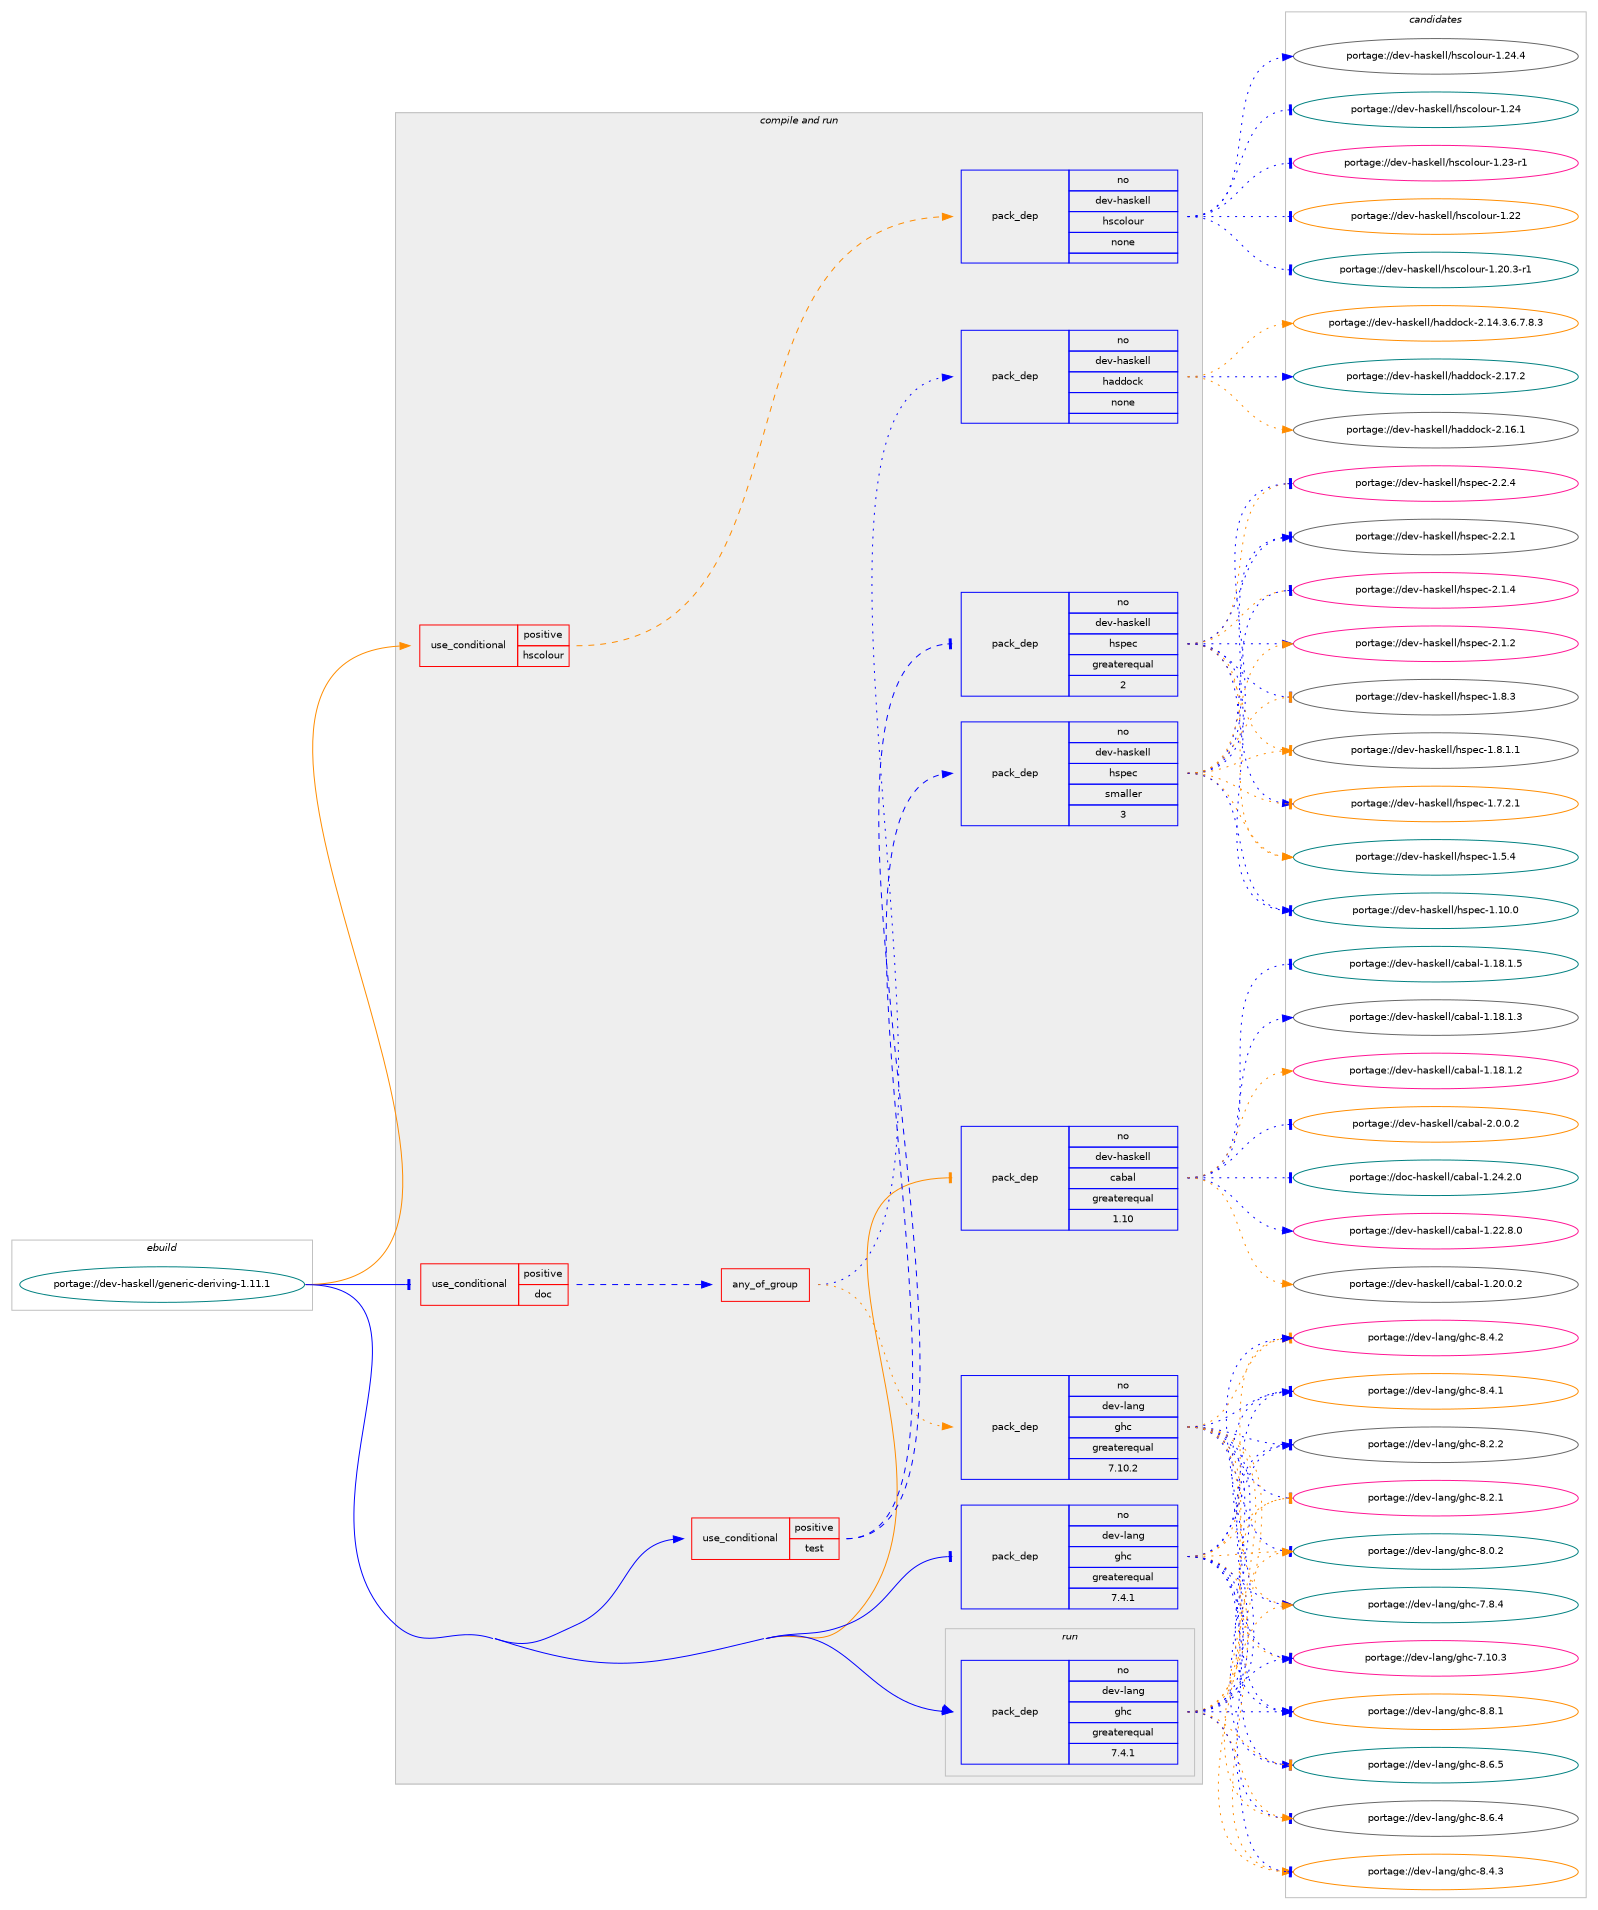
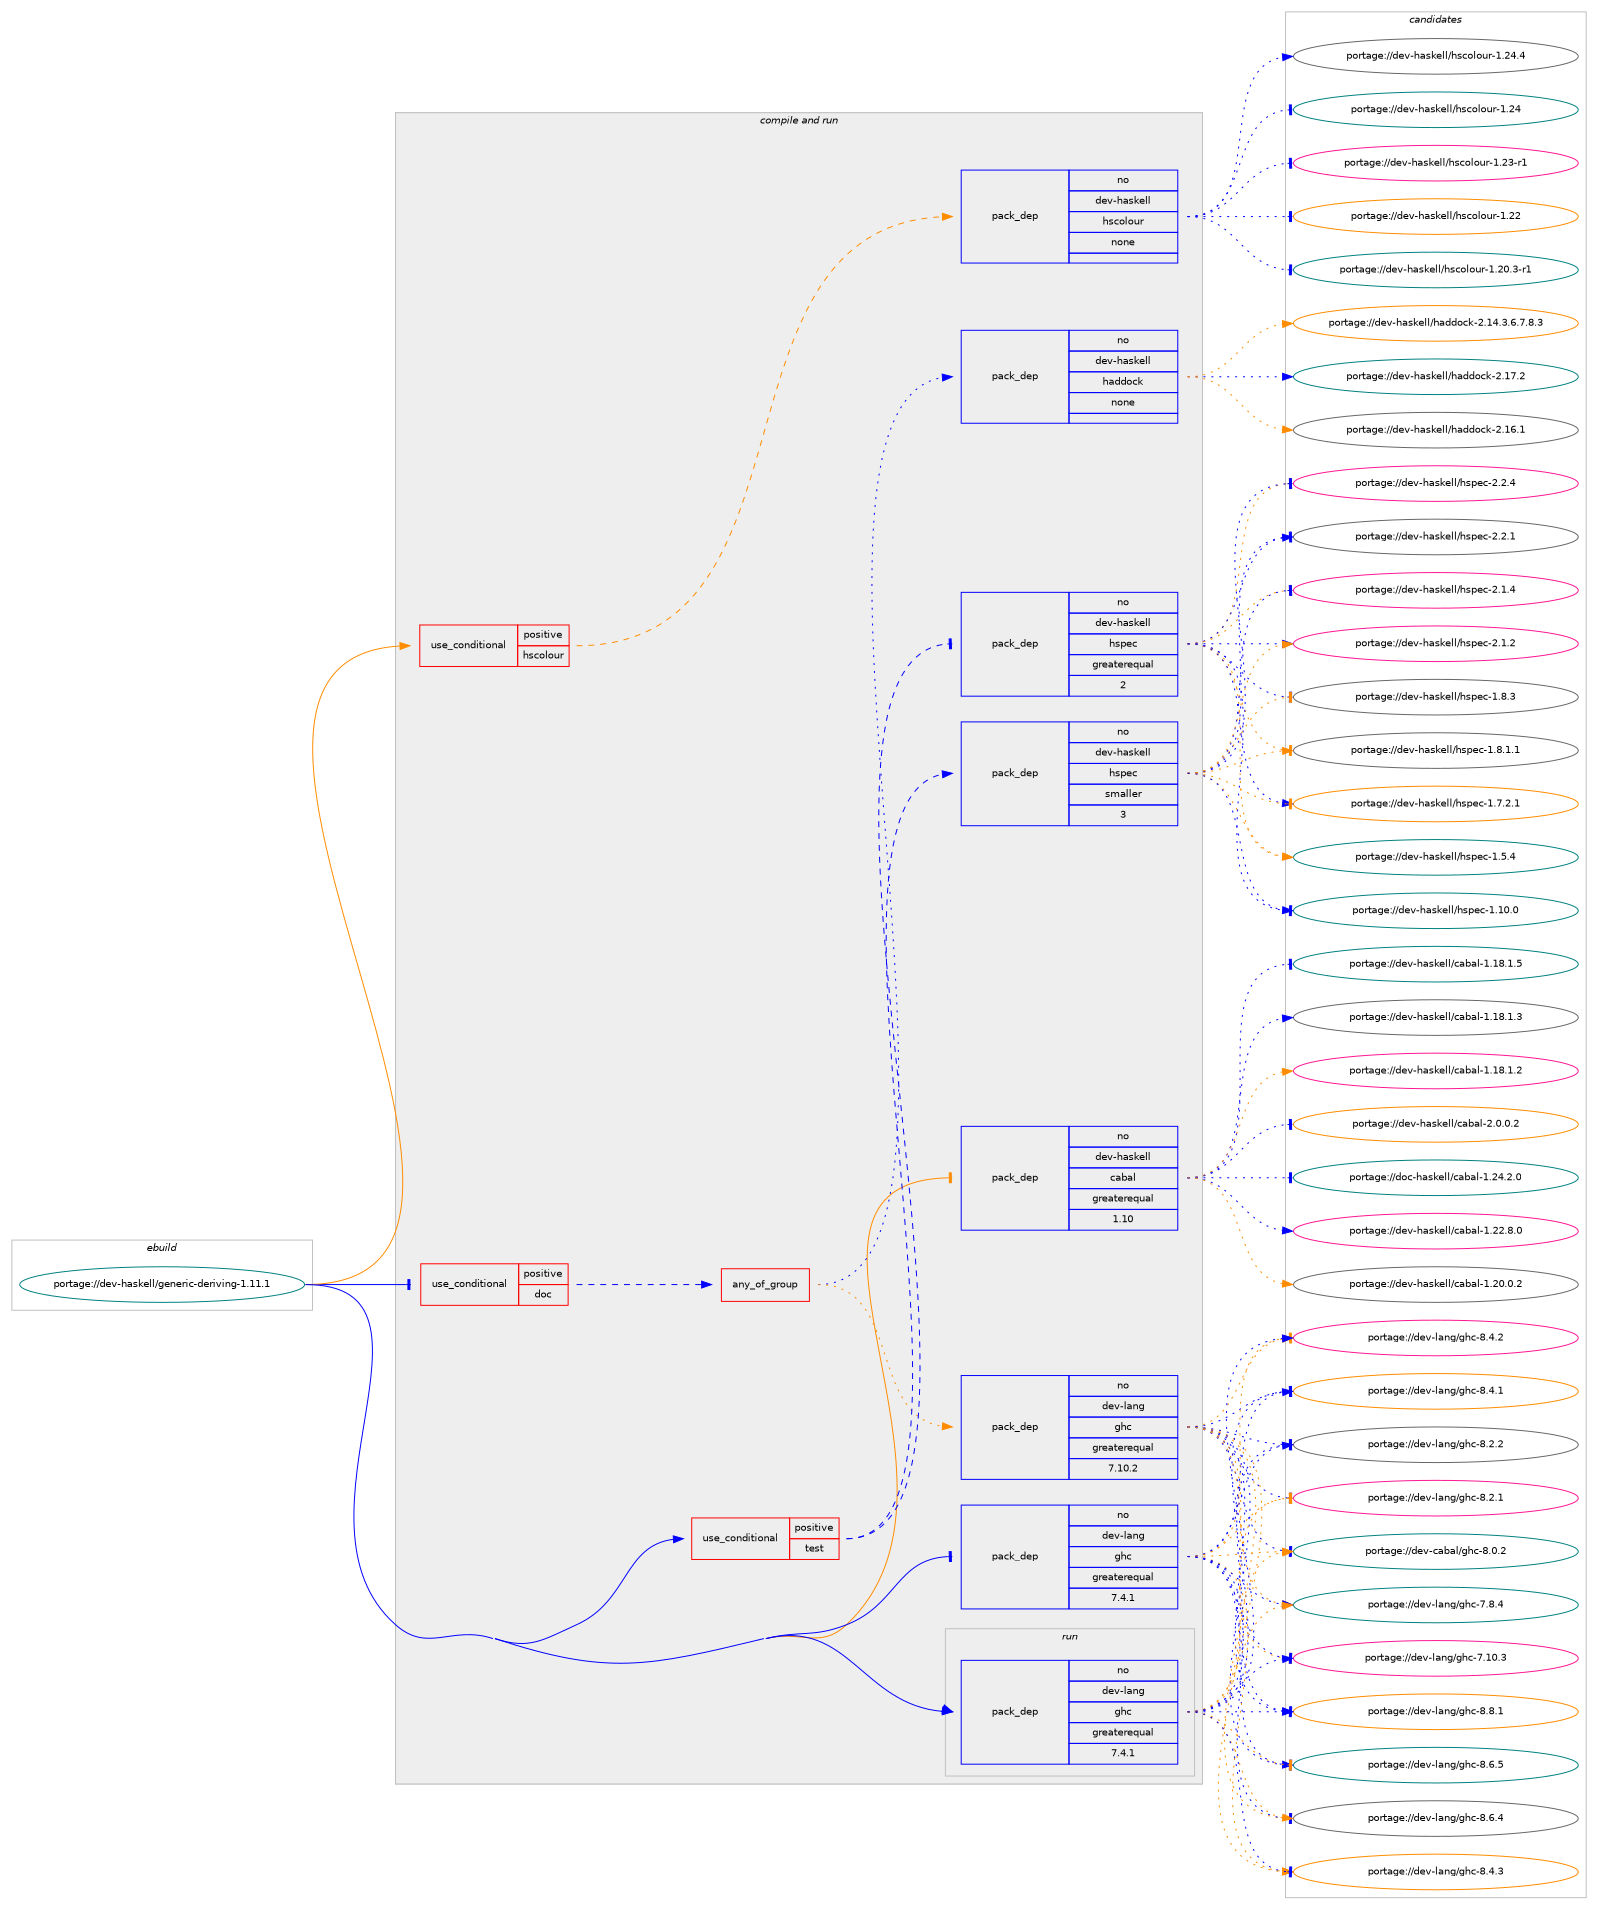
node "portage://dev-lang/ghc-8.0.2": label "portage://dev-lang/ghc-8.0.2" -> "portage://dev-cabal/ghc-8.0.2"
